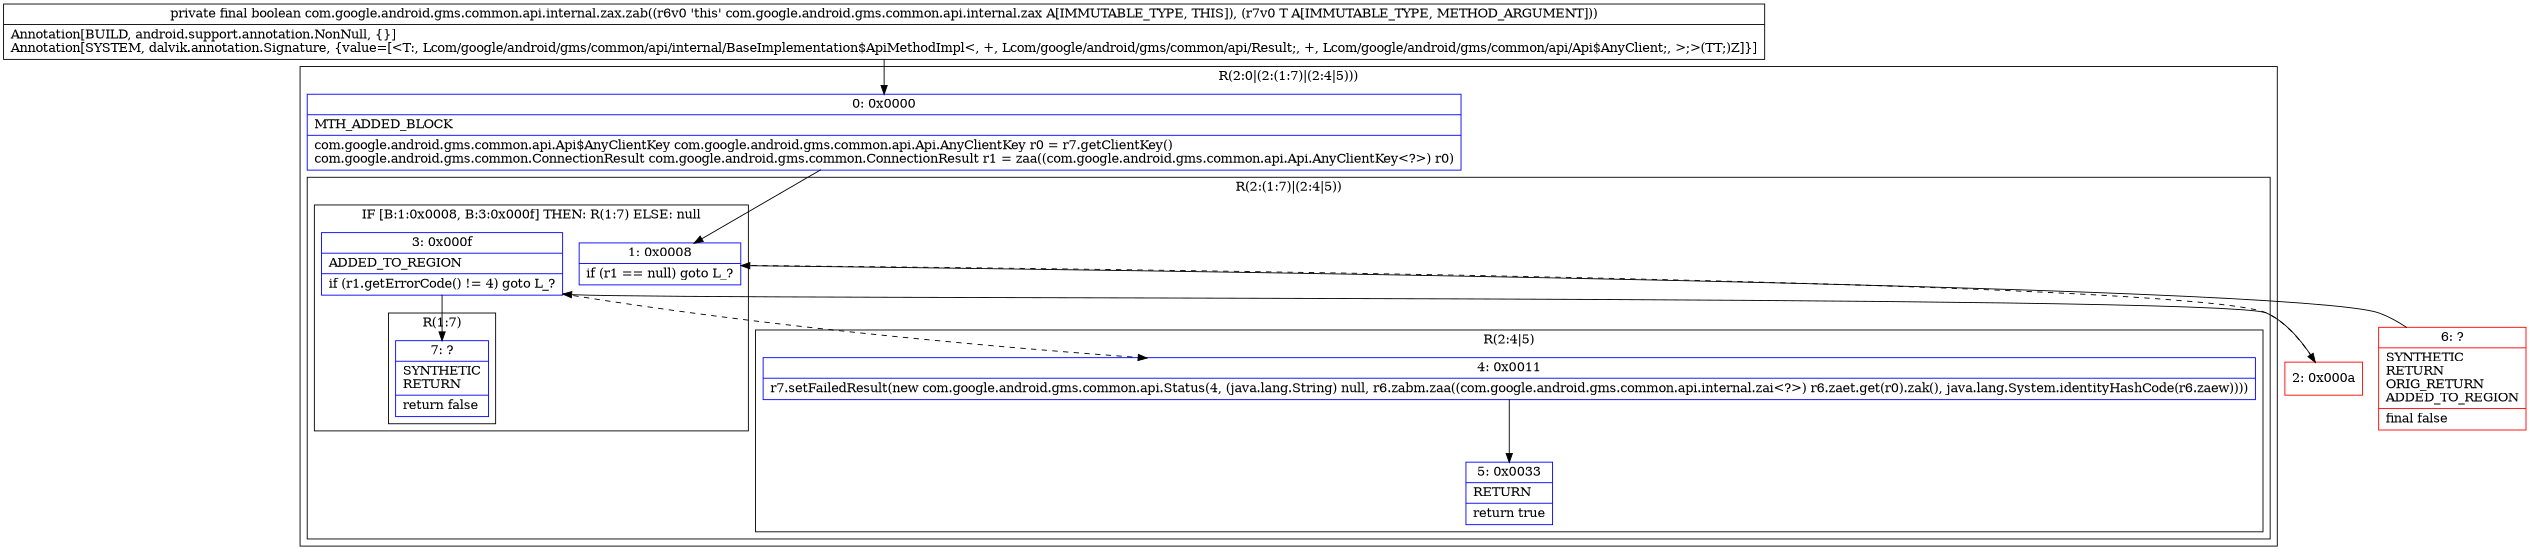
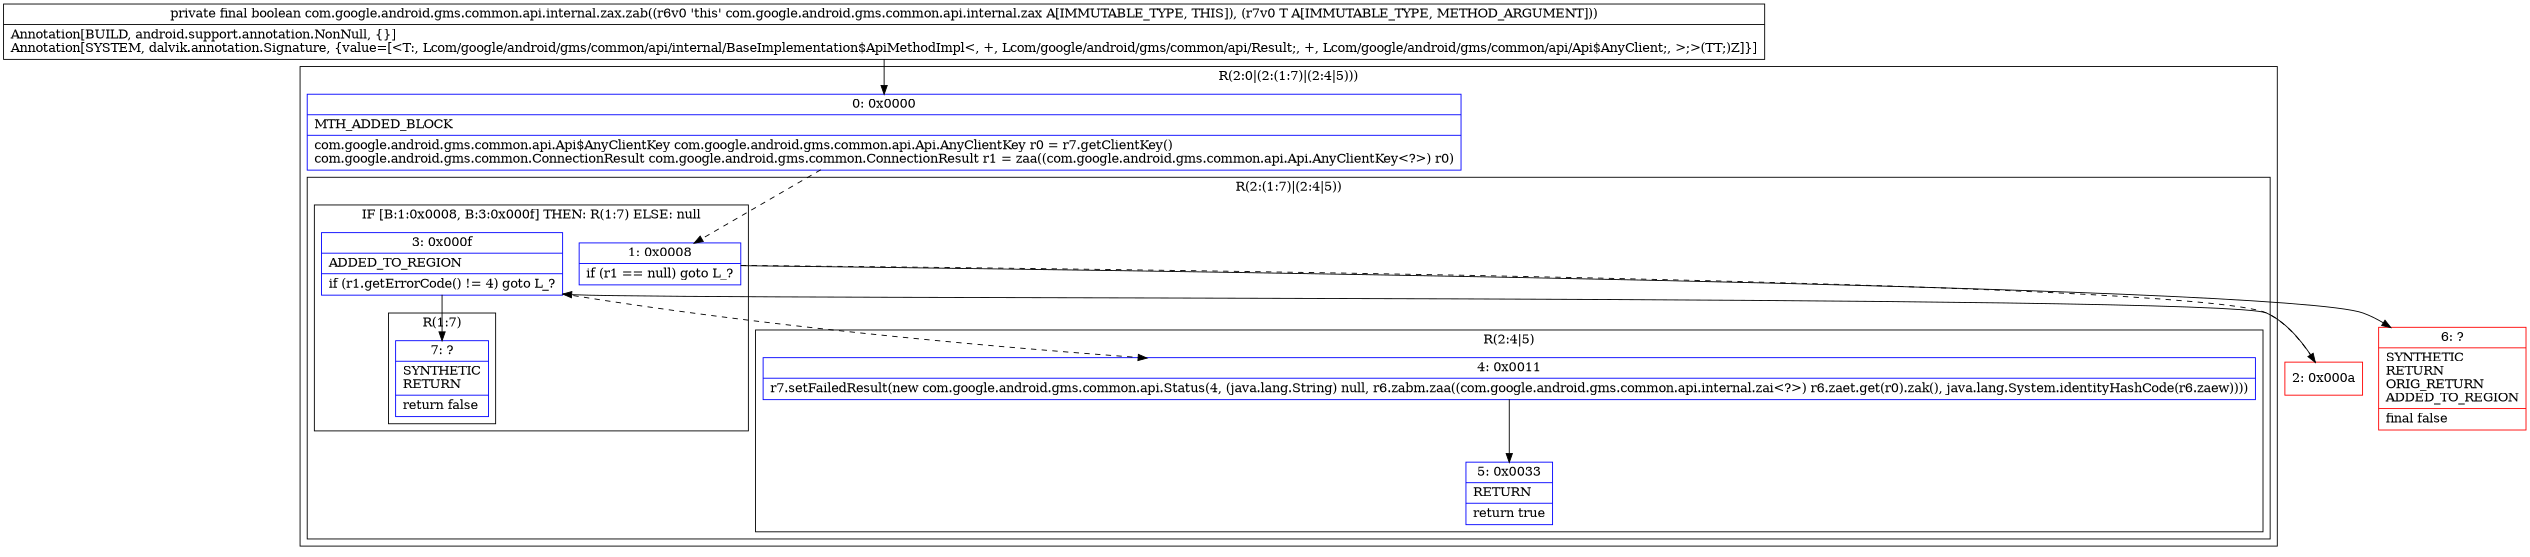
edge "0: 0x0000" -> "1: 0x0008": style solid -> dashed
edge "6: ?" -> "1: 0x0008": reversed
